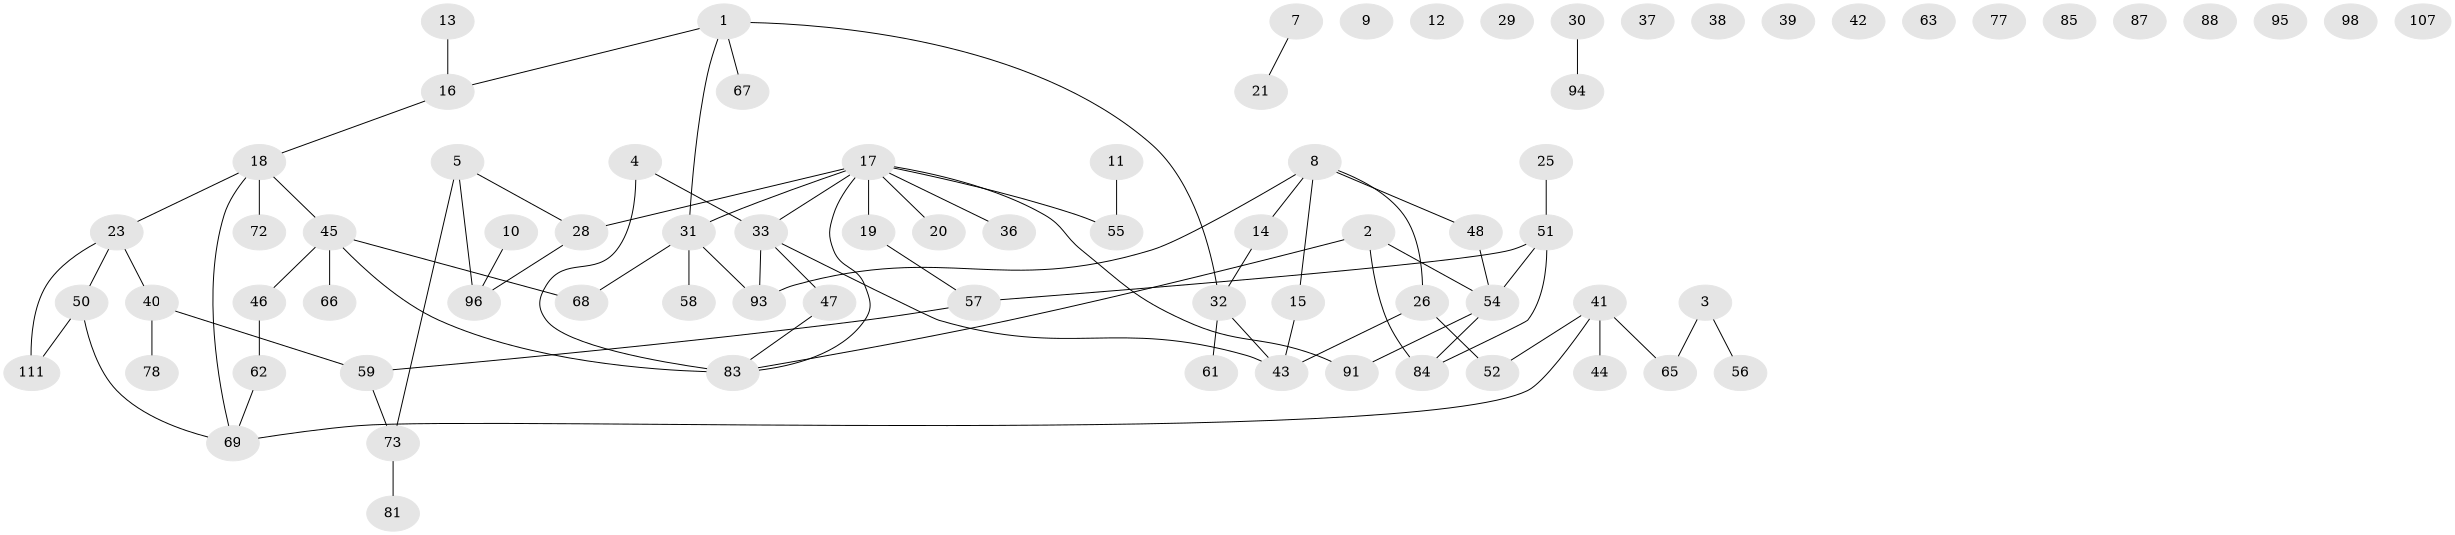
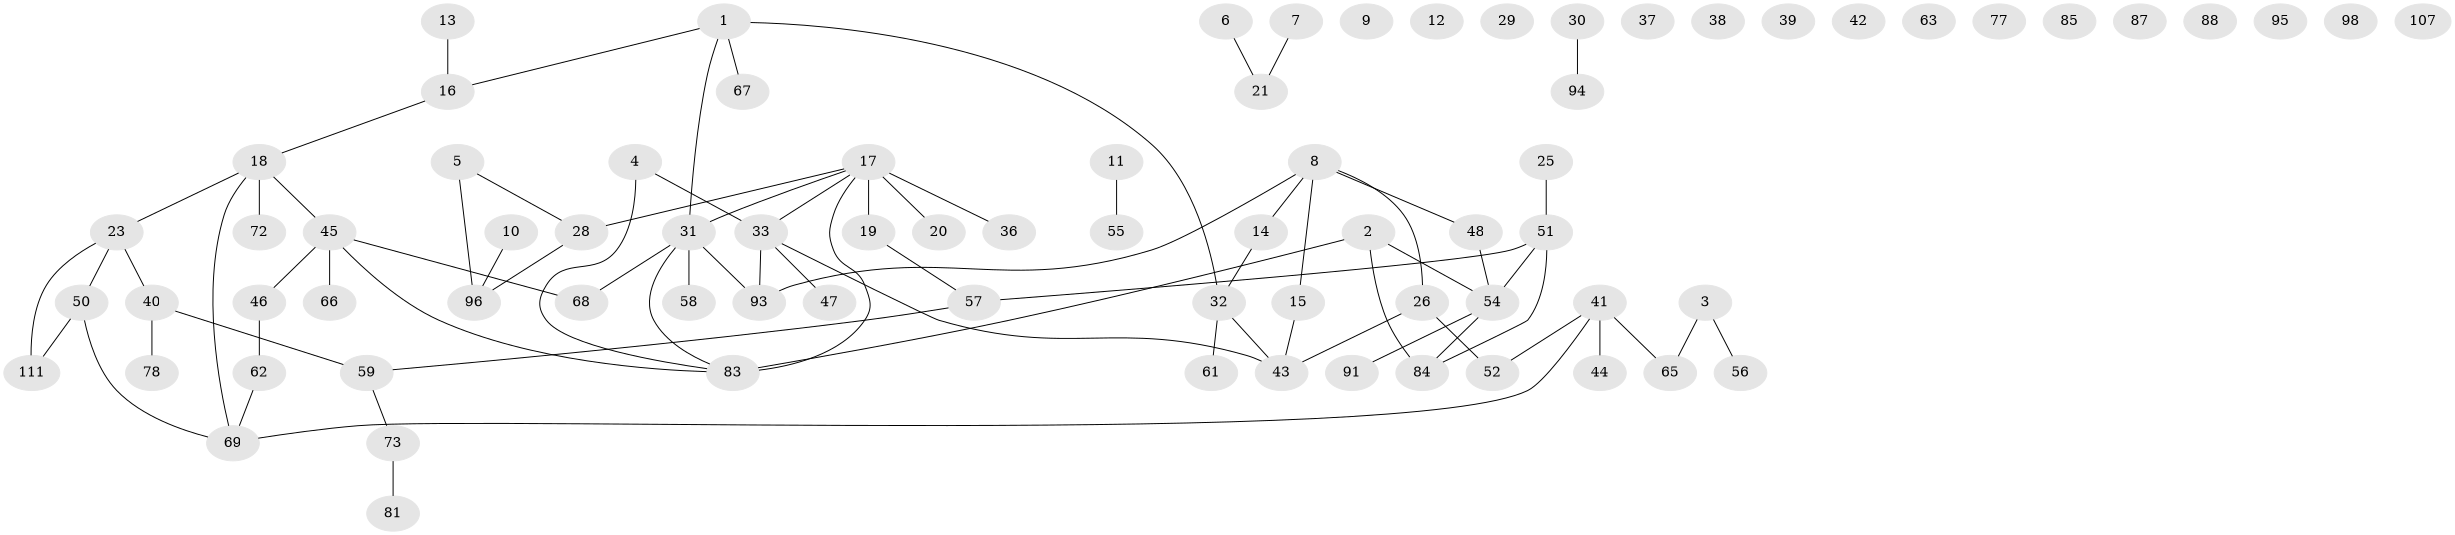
node "6": added
edge "17" -- "55": removed
edge "17" -- "91": removed
edge "5" -- "73": removed
edge "47" -- "83": now "31" -- "83"
